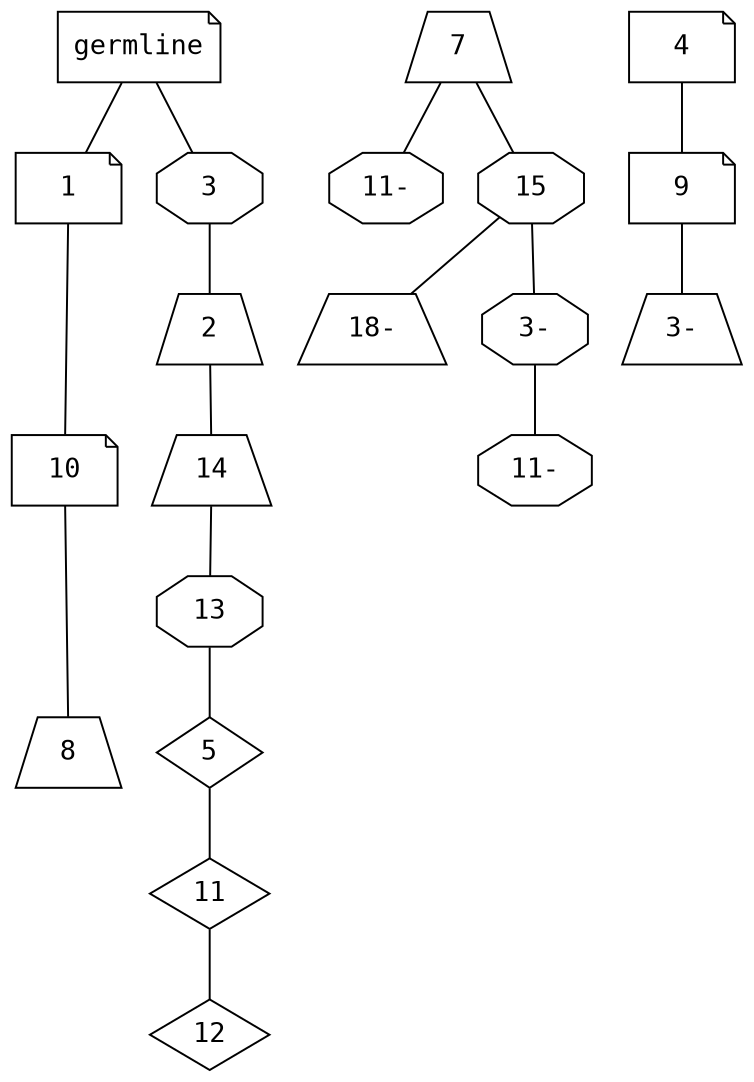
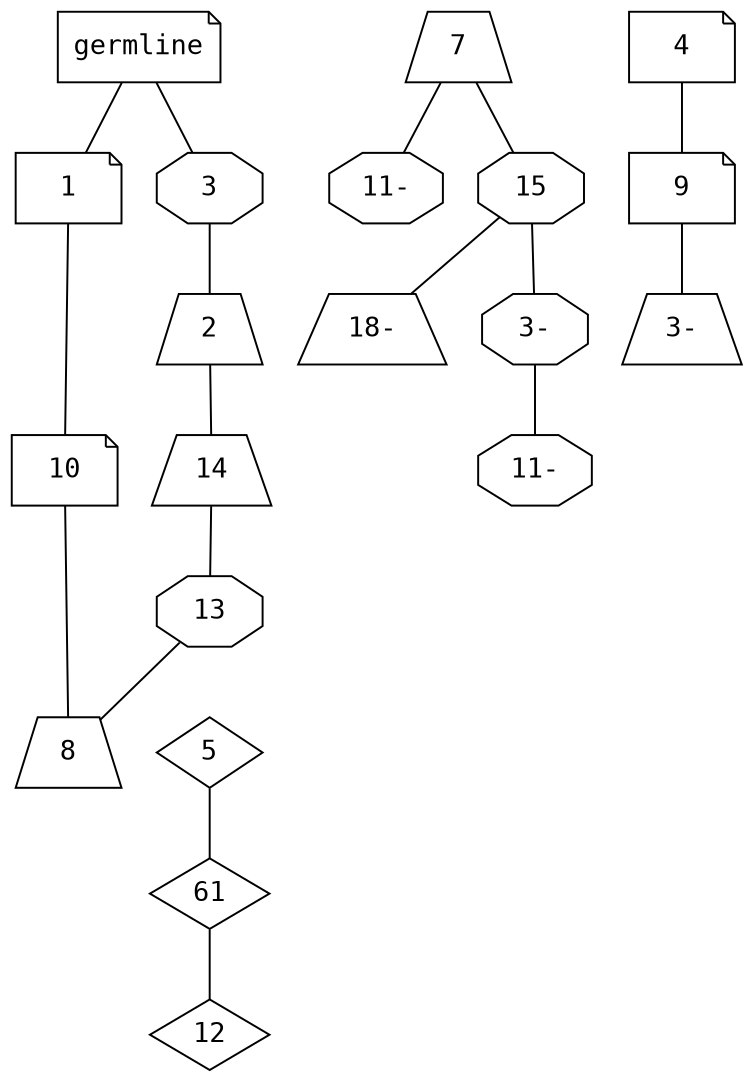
edge "13" -- "5": now "13" -- "8"
node "11": label "11" -> "61"
